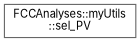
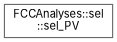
node "FCCAnalyses::myUtils ::sel_PV": label "FCCAnalyses::myUtils ::sel_PV" -> "FCCAnalyses::sel ::sel_PV"
